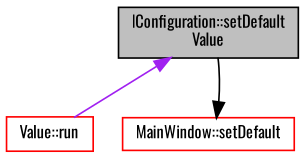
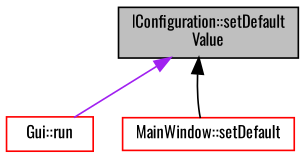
edge "IConfiguration::setDefault Value" -> "MainWindow::setDefault": reversed
node "Value::run": label "Value::run" -> "Gui::run"
